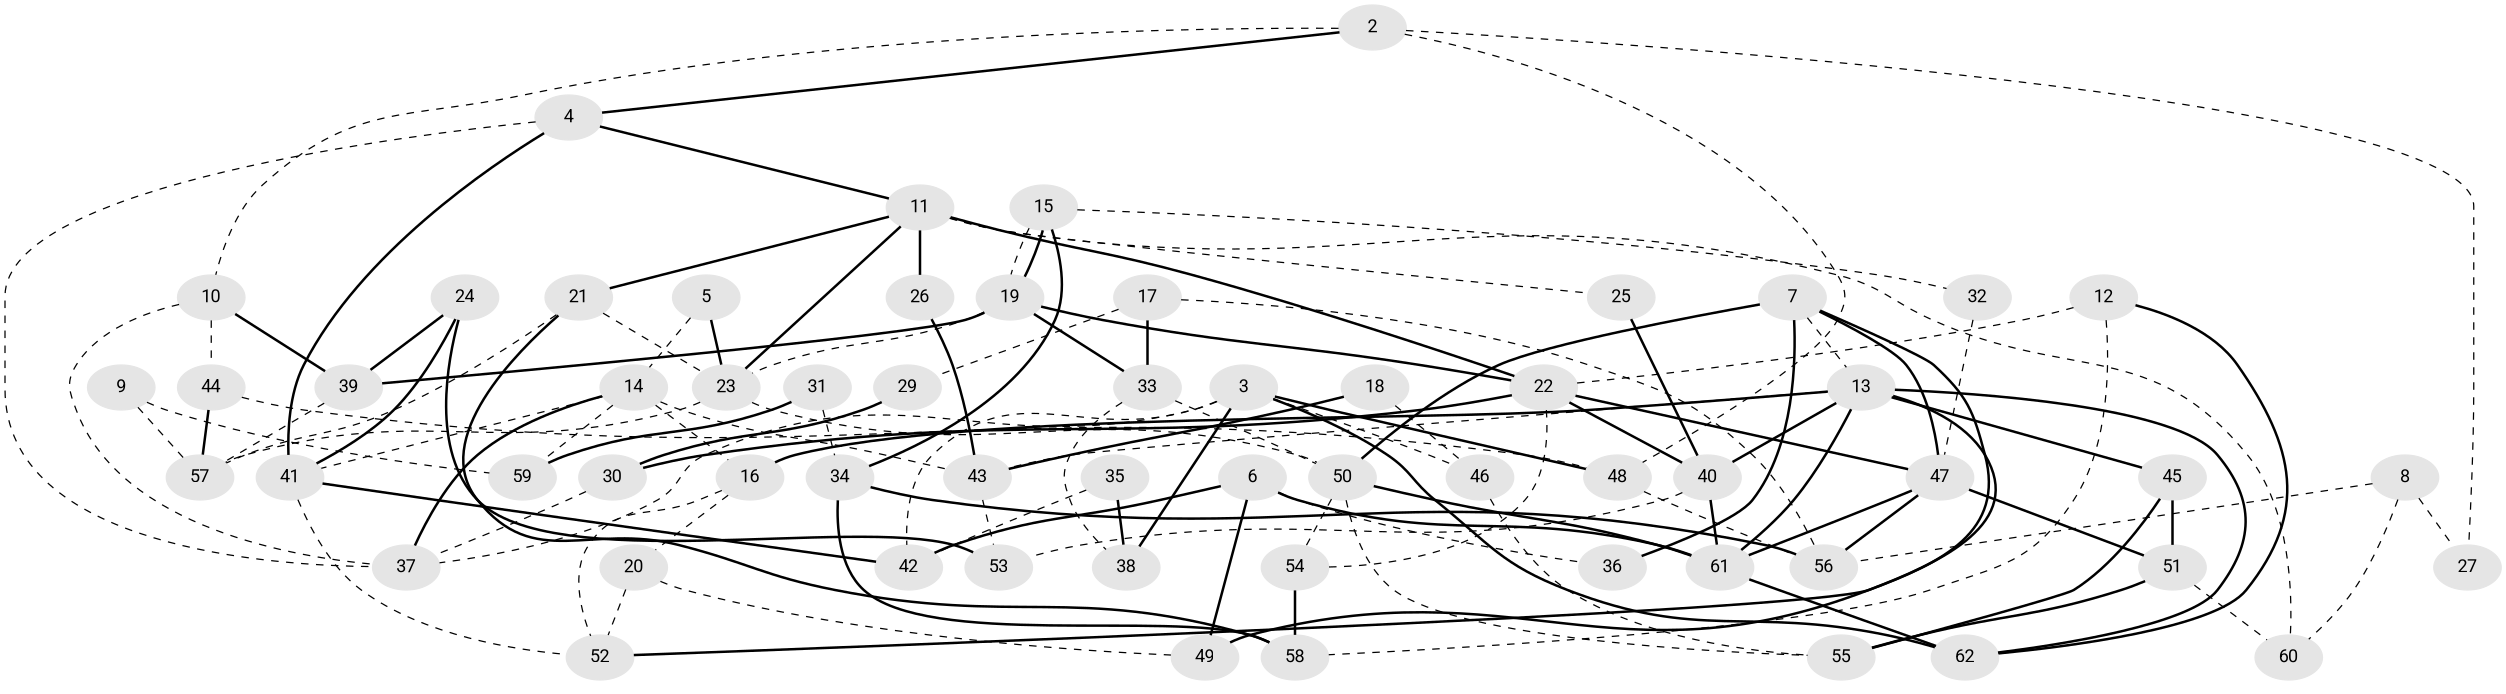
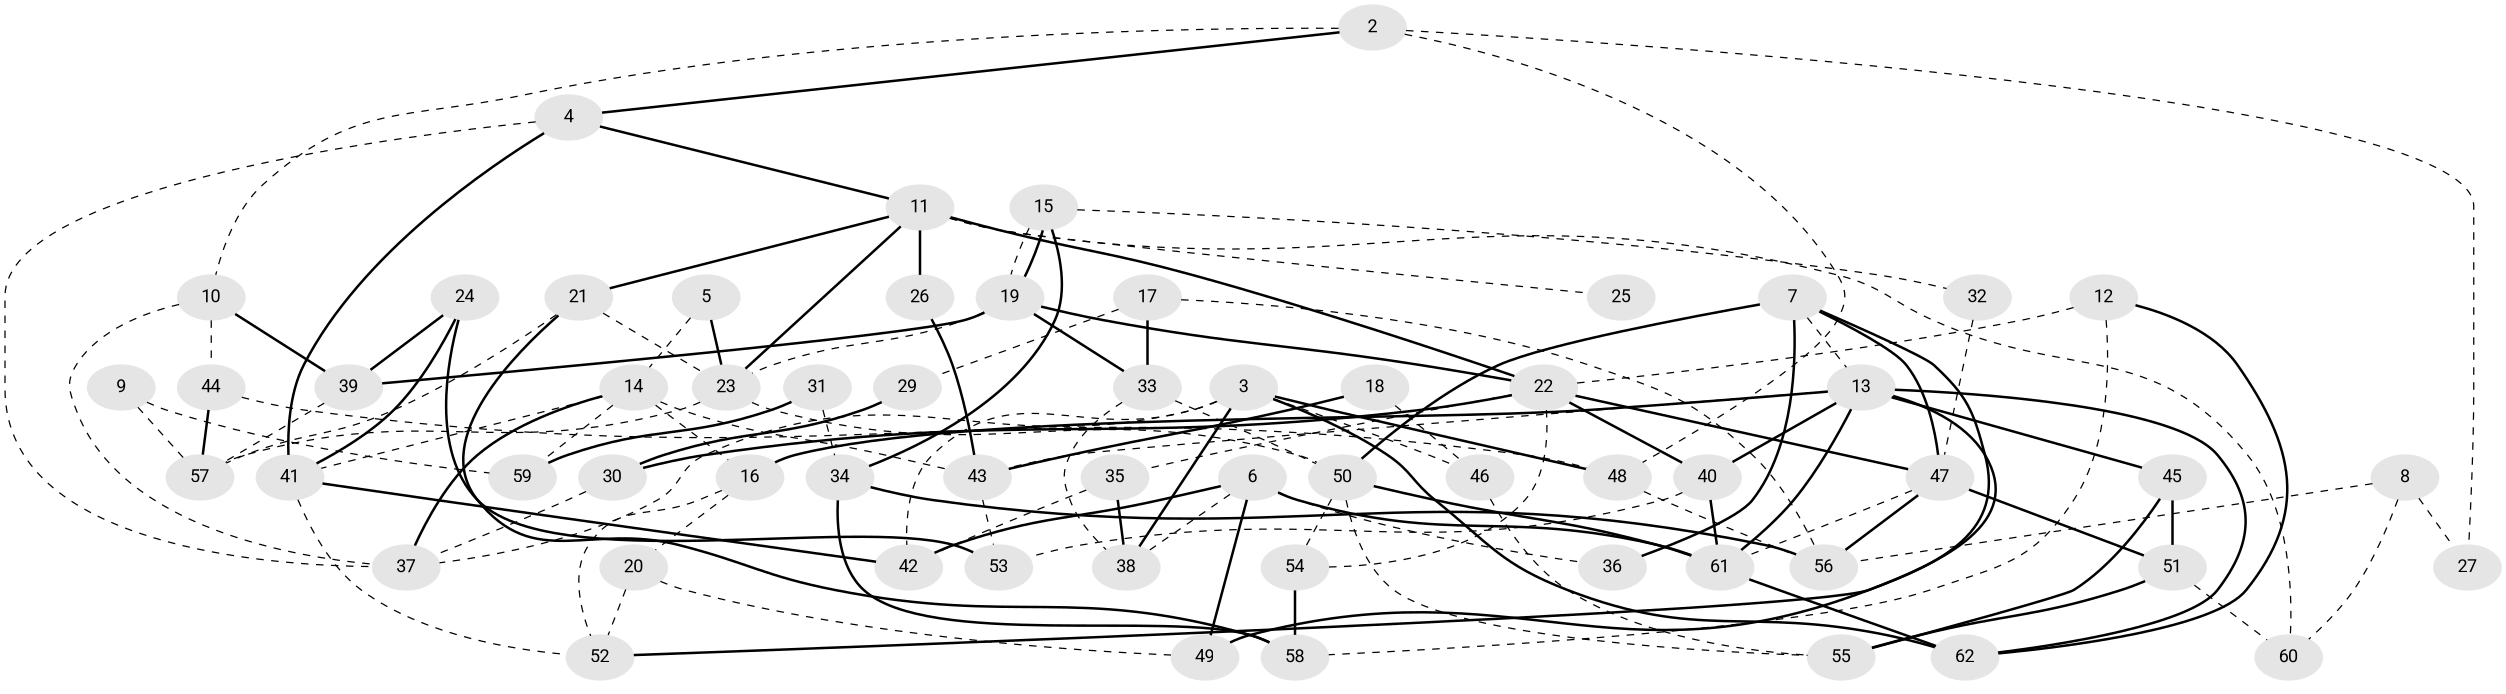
edge "25" -- "40": removed
edge "22" -- "35": added
edge "6" -- "38": added
edge "47" -- "61": style bold -> dashed
